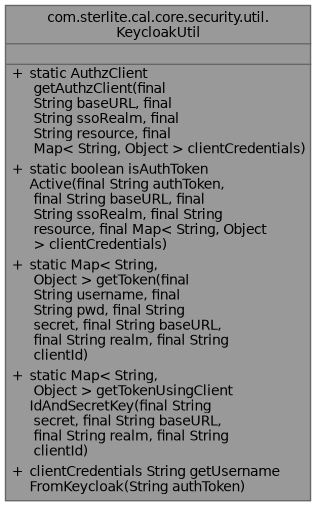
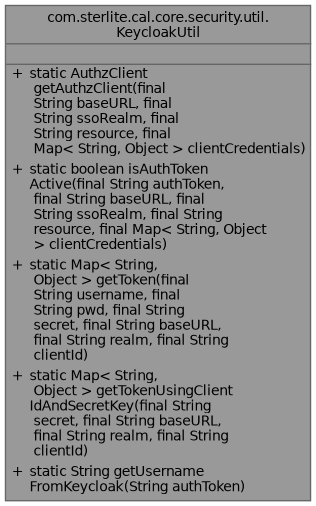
node "com.sterlite.cal.core.security.util.": text "clientCredentials String getUsername" -> "static String getUsername"
